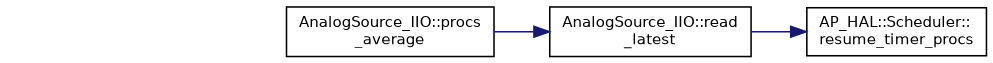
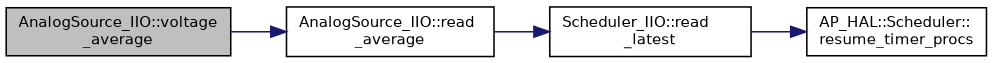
node "AnalogSource_IIO::voltage _average": added
node "AnalogSource_IIO::procs _average": label "AnalogSource_IIO::procs _average" -> "AnalogSource_IIO::read _average"
node "AnalogSource_IIO::read _latest": label "AnalogSource_IIO::read _latest" -> "Scheduler_IIO::read _latest"
